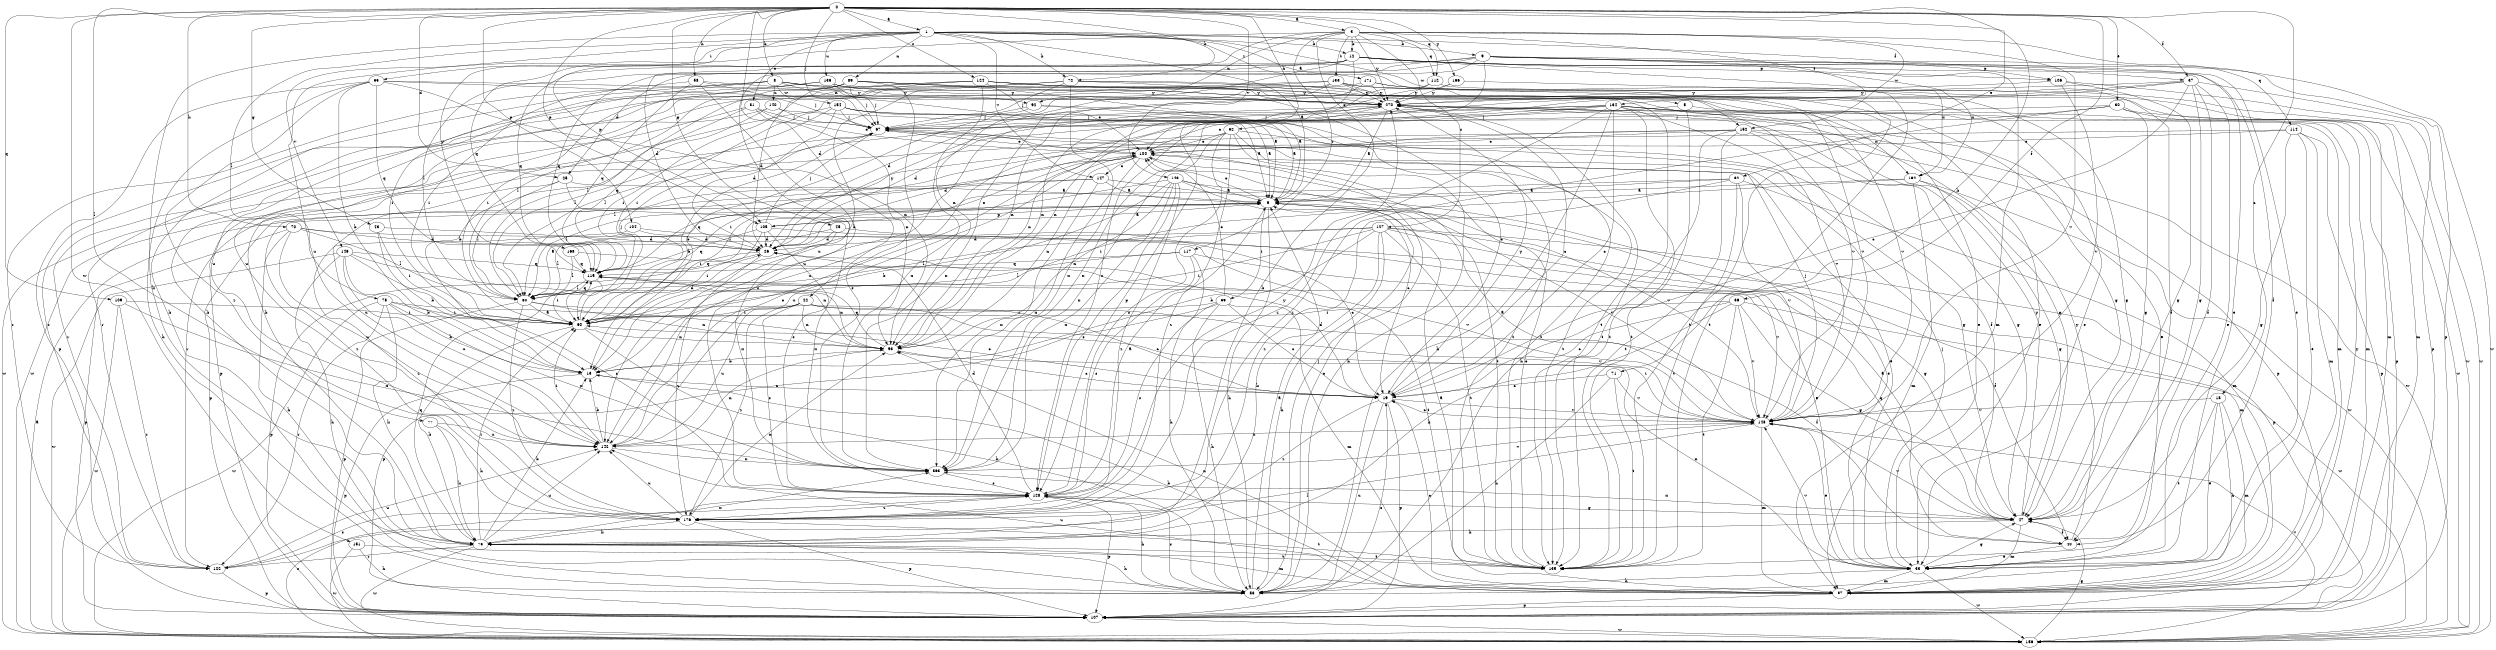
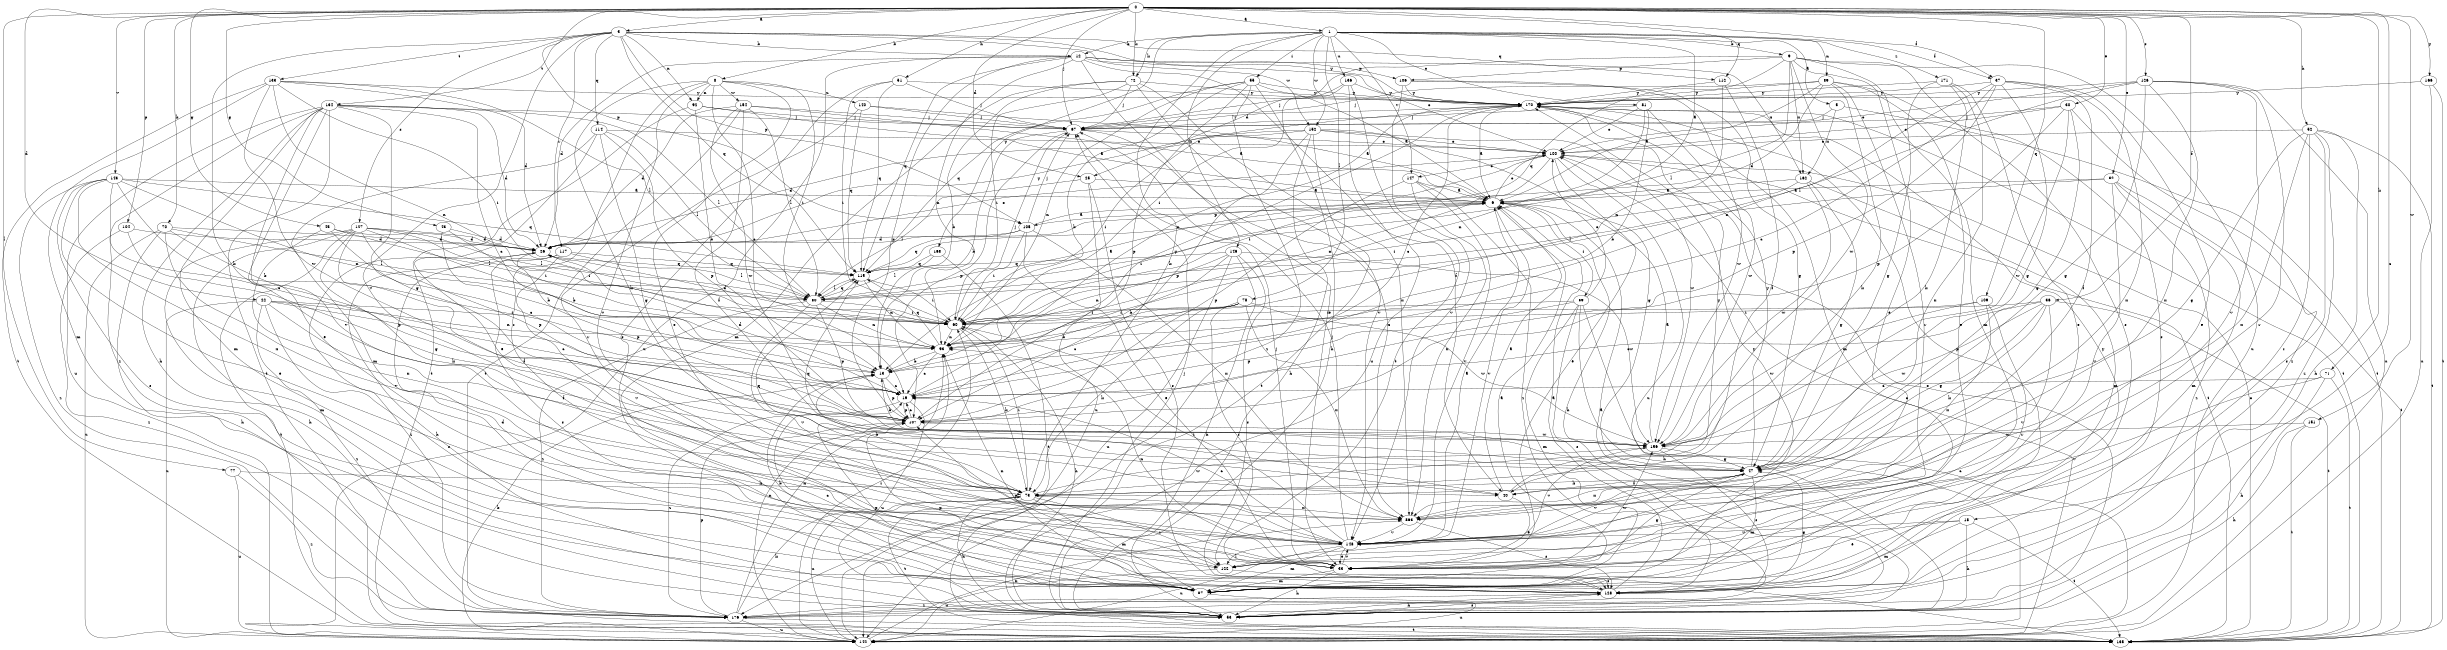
node "58": label "58" -> "51"
node "124": label "124" -> "126"
node "270": label "270" -> "170"
edge "1" -> "146": label "v" -> "k"
edge "100" -> "863": now "67" -> "863"
edge "80" -> "60": label "a" -> "i"
edge "59" -> "19": now "59" -> "142"
edge "19" -> "148": removed, label "v"
edge "156" -> "13": added, label "b"
edge "77" -> "176": label "h" -> "z"
